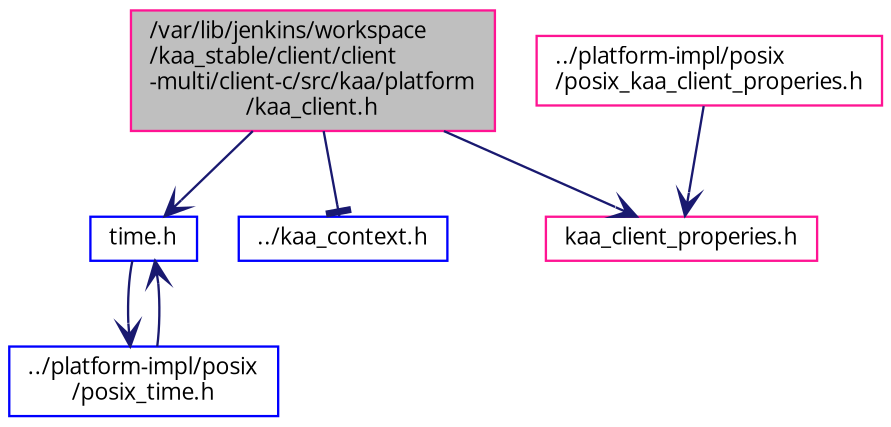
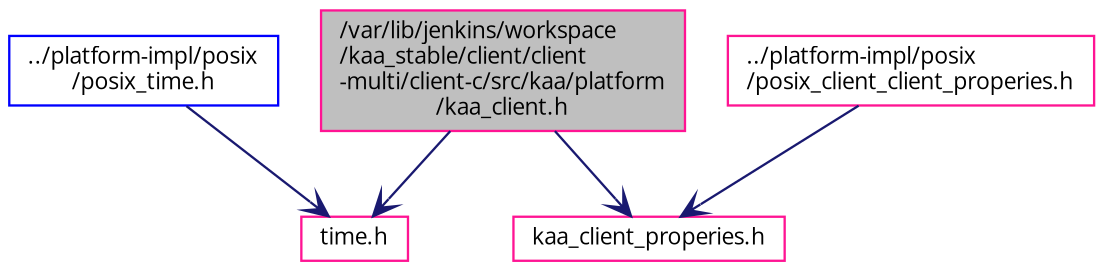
node "../platform-impl/posix /posix_kaa_client_properies.h": label "../platform-impl/posix /posix_kaa_client_properies.h" -> "../platform-impl/posix /posix_client_client_properies.h"
node "time.h": color blue -> deeppink
node "../kaa_context.h": removed
edge "time.h" -> "../platform-impl/posix /posix_time.h": removed
